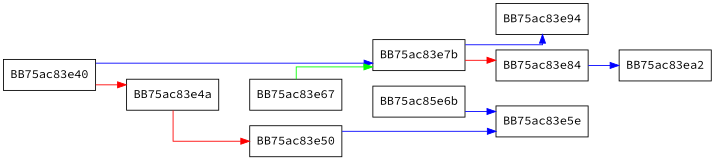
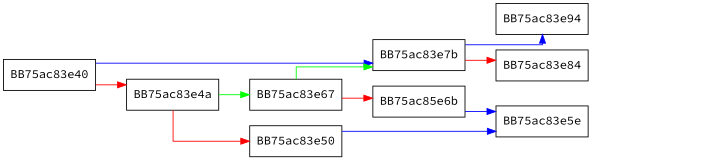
node "BB75ac83ea2": removed
edge "BB75ac83e4a" -> "BB75ac83e67": added
edge "BB75ac83e67" -> "BB75ac85e6b": added
